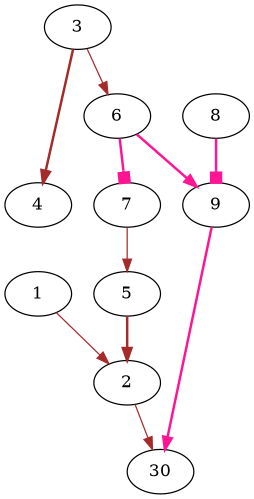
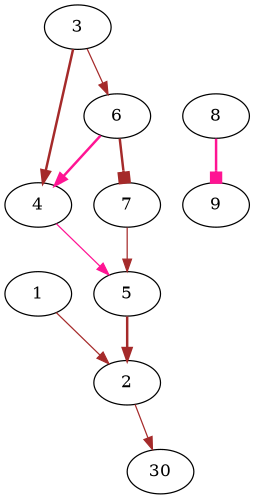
edge "6" -> "7": color deeppink -> brown
edge "6" -> "9": now "6" -> "4"
edge "4" -> "5": added
edge "9" -> "30": removed
